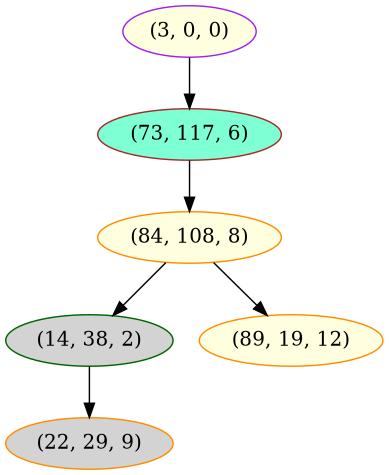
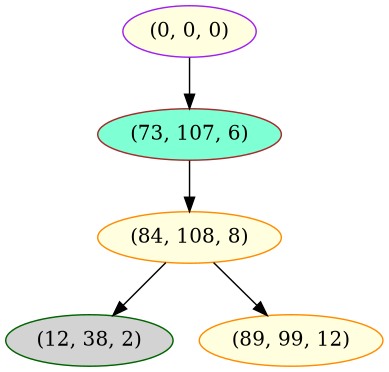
node "(3, 0, 0)": label "(3, 0, 0)" -> "(0, 0, 0)"
node "(73, 117, 6)": label "(73, 117, 6)" -> "(73, 107, 6)"
node "(14, 38, 2)": label "(14, 38, 2)" -> "(12, 38, 2)"
node "(89, 19, 12)": label "(89, 19, 12)" -> "(89, 99, 12)"
node "(22, 29, 9)": removed
